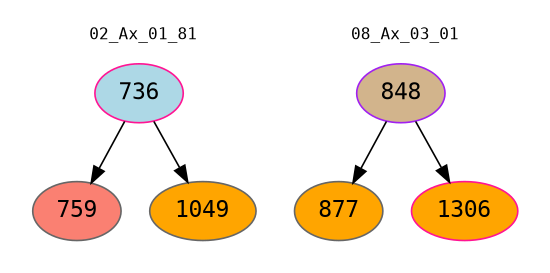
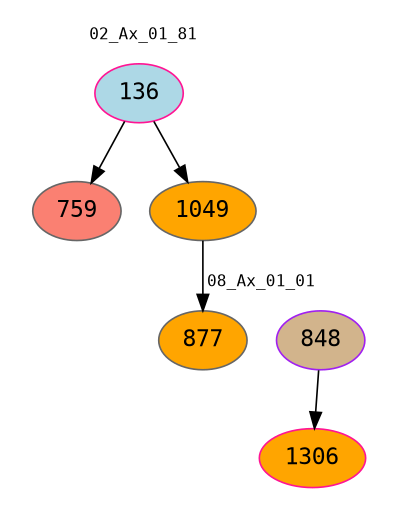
cluster "08_Ax_03_01": label "08_Ax_03_01" -> "08_Ax_01_01"
node "736": label "736" -> "136"
edge "848" -> "877": now "1049" -> "877"
